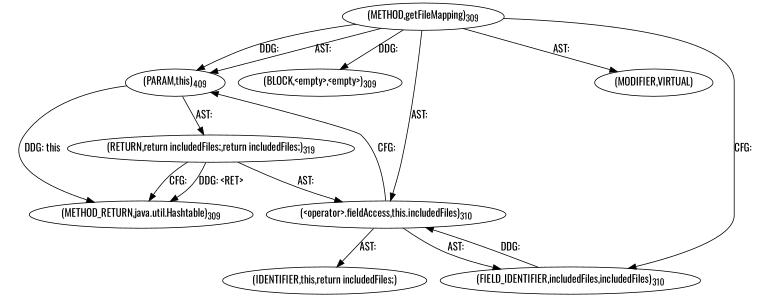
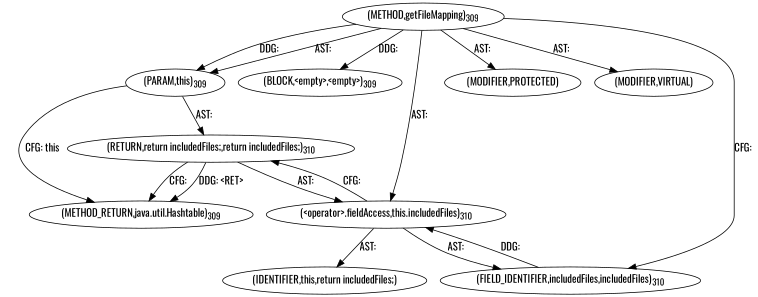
node "(PARAM,this)": text "409" -> "309"
node "(MODIFIER,PROTECTED)": added
edge "(<operator>.fieldAccess,this.includedFiles)" -> "(PARAM,this)": now "(<operator>.fieldAccess,this.includedFiles)" -> "(RETURN,return includedFiles;,return includedFiles;)"
node "(RETURN,return includedFiles;,return includedFiles;)": text "319" -> "310"
edge "(PARAM,this)" -> "(METHOD_RETURN,java.util.Hashtable)": label "DDG: this" -> "CFG: this"
